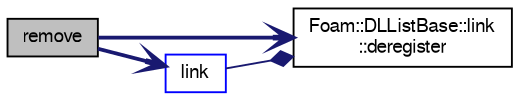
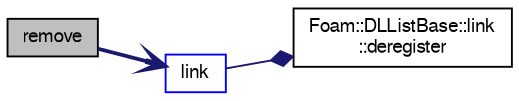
edge "remove" -> "Foam::DLListBase::link ::deregister": removed
